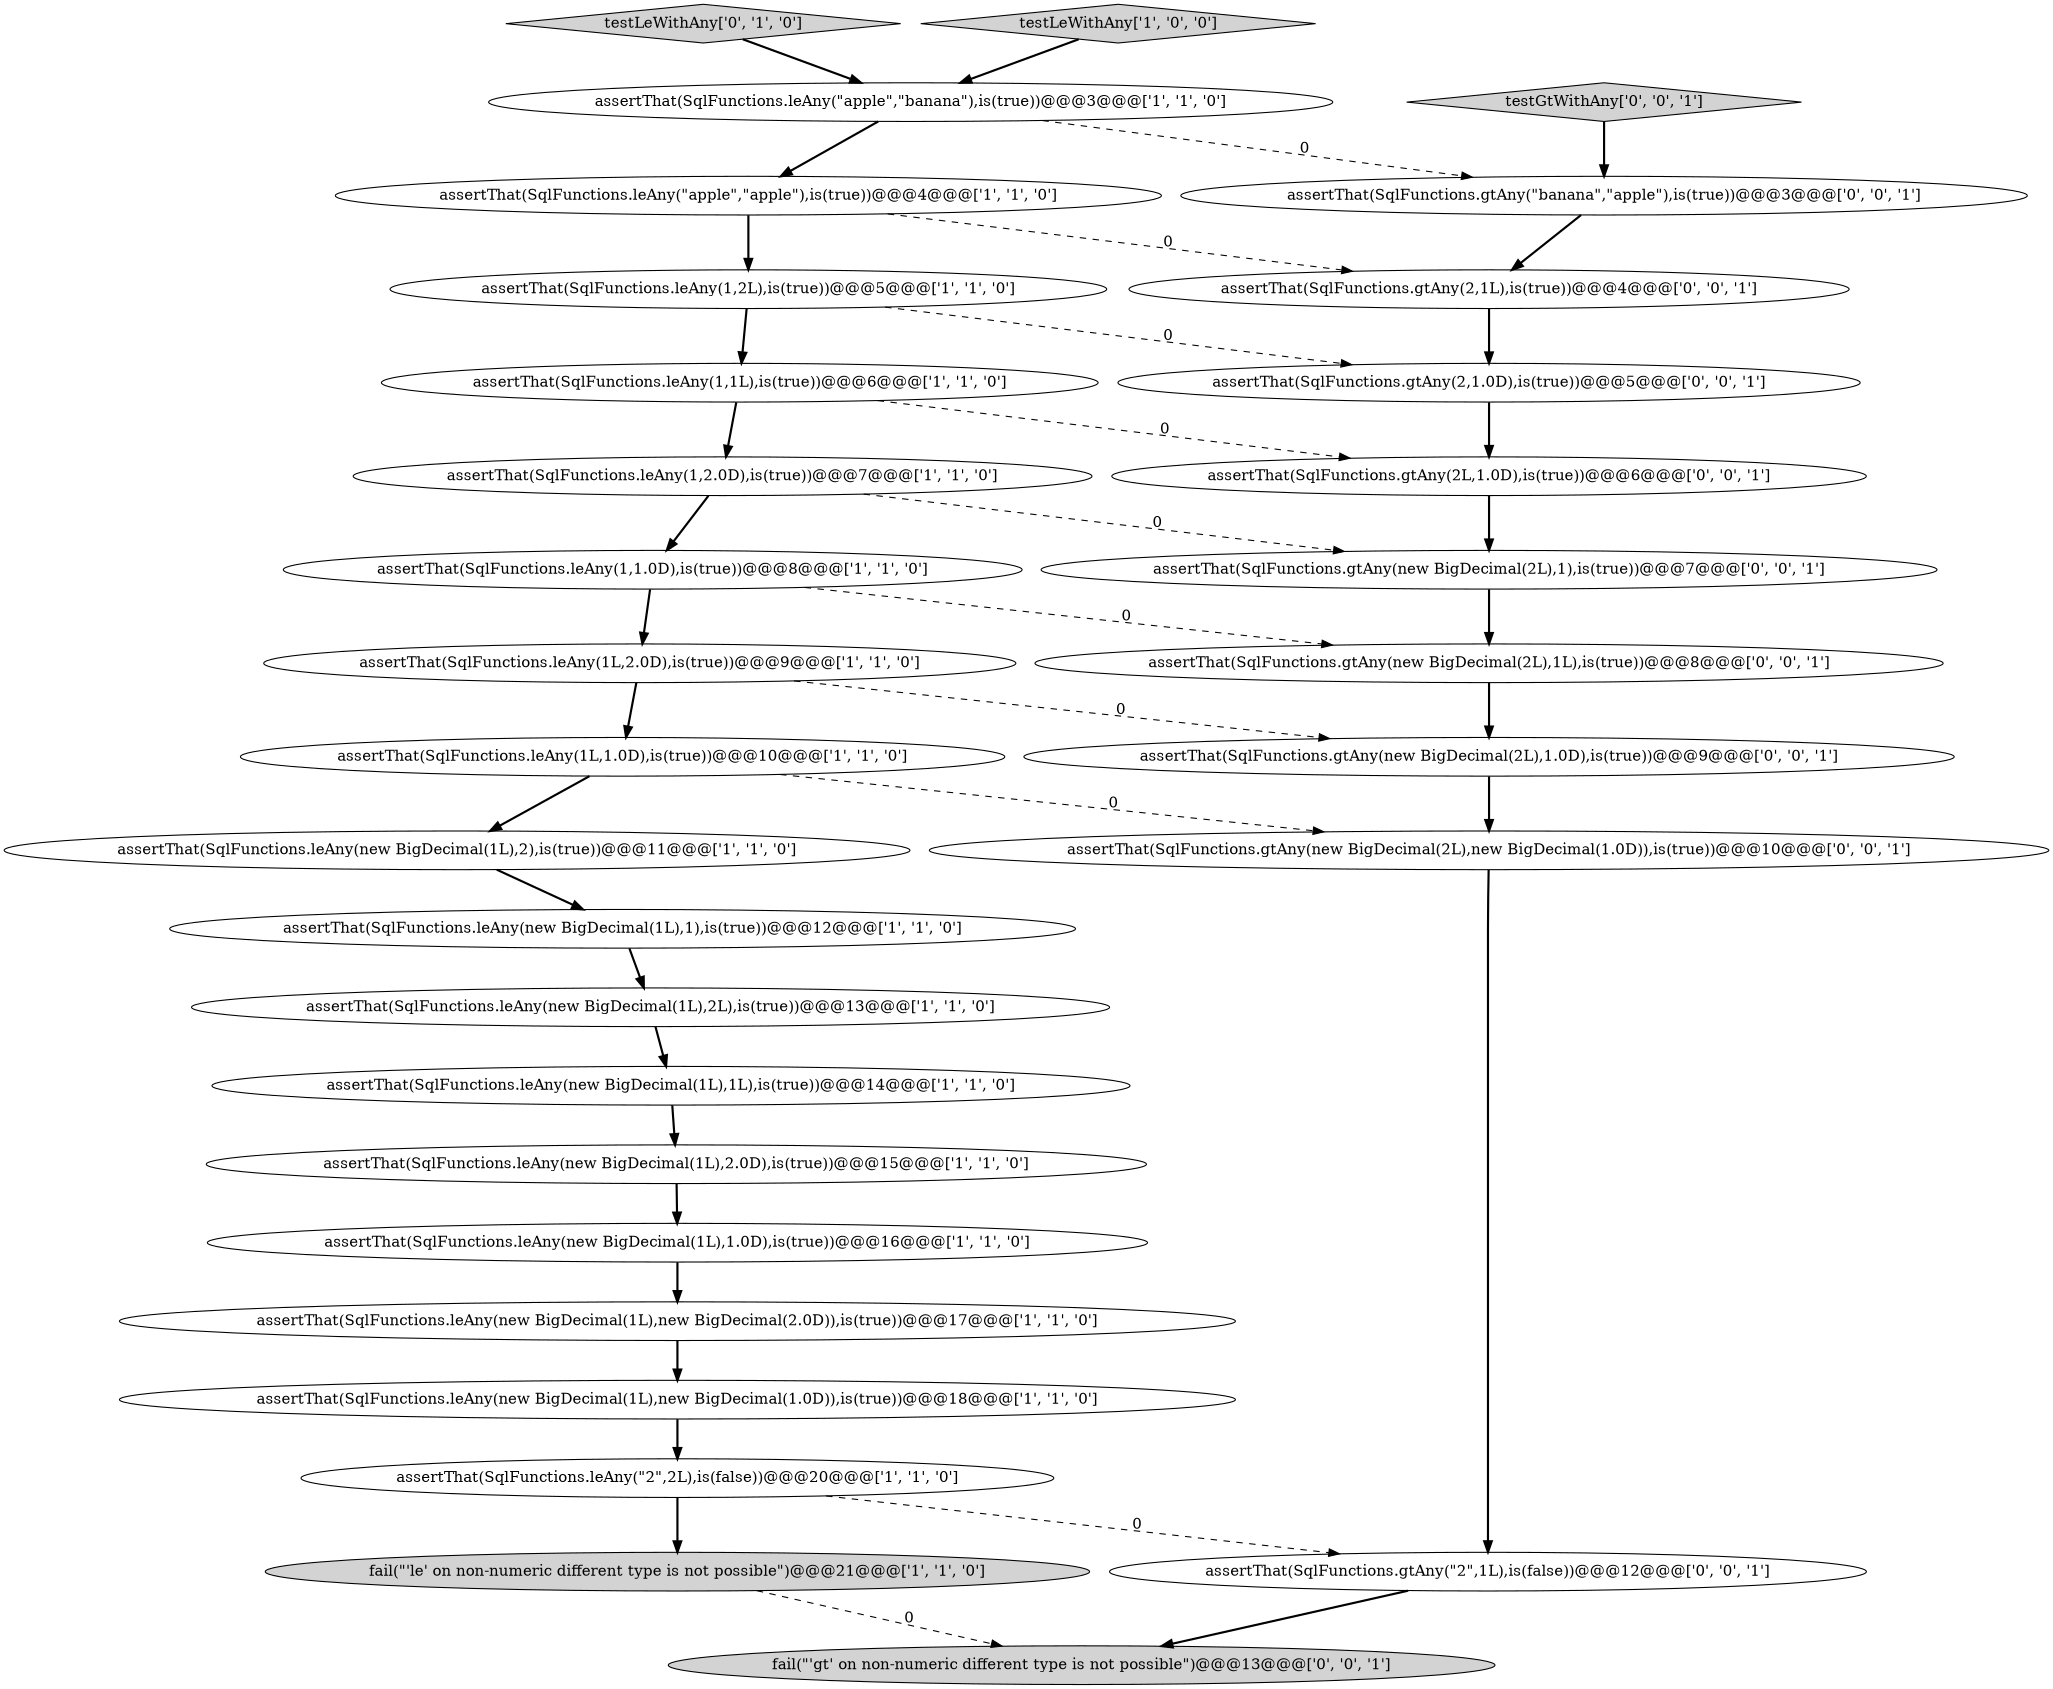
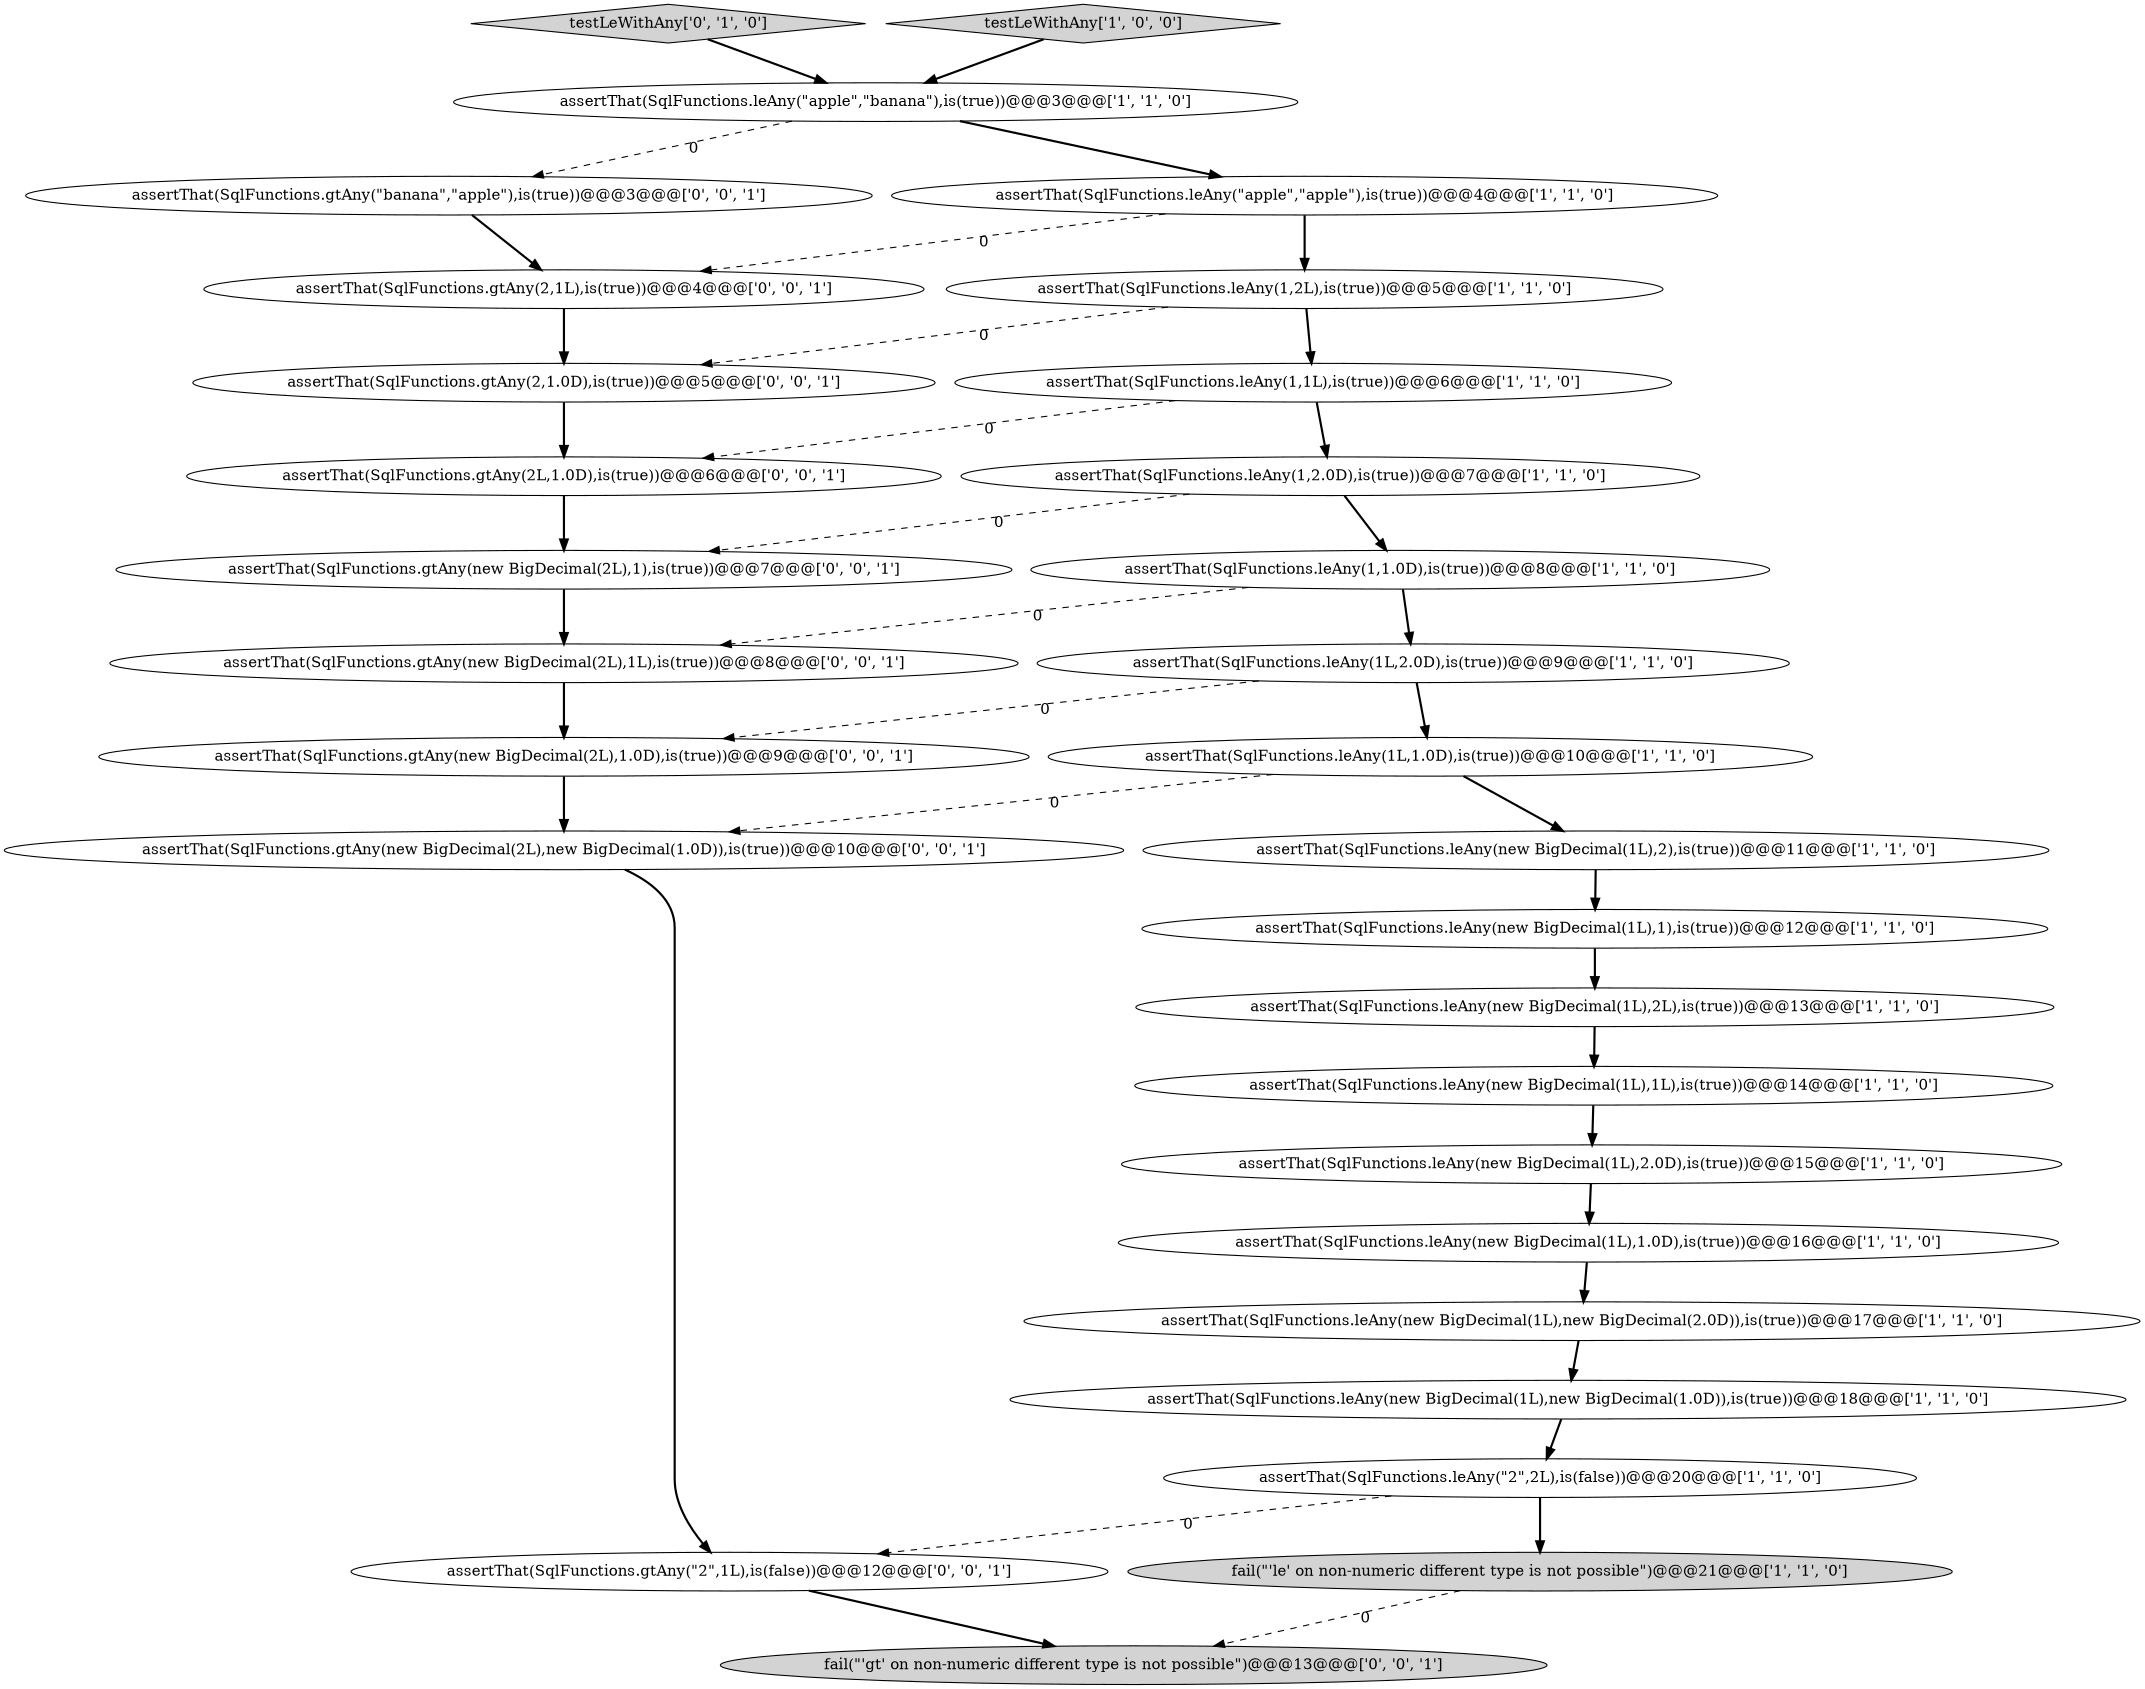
node "testGtWithAny['0', '0', '1']": removed
